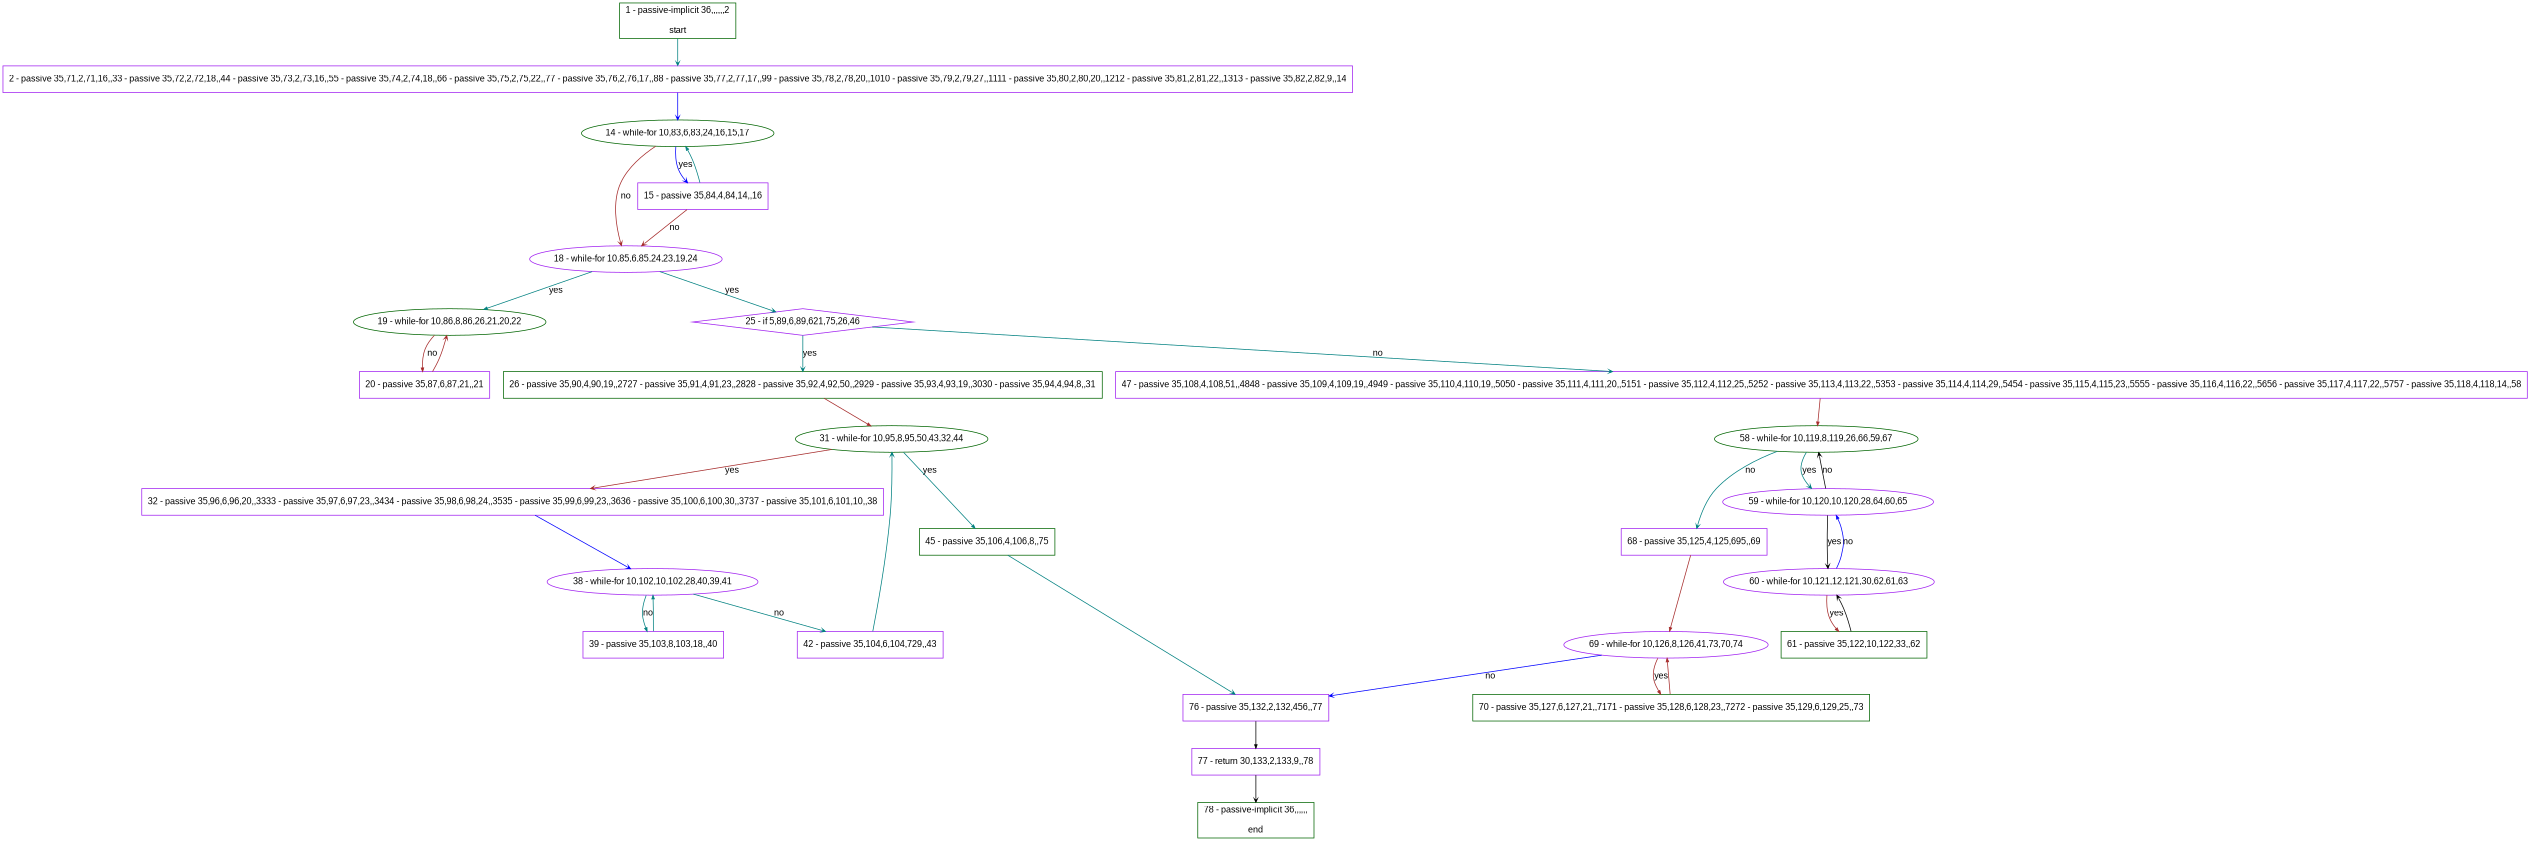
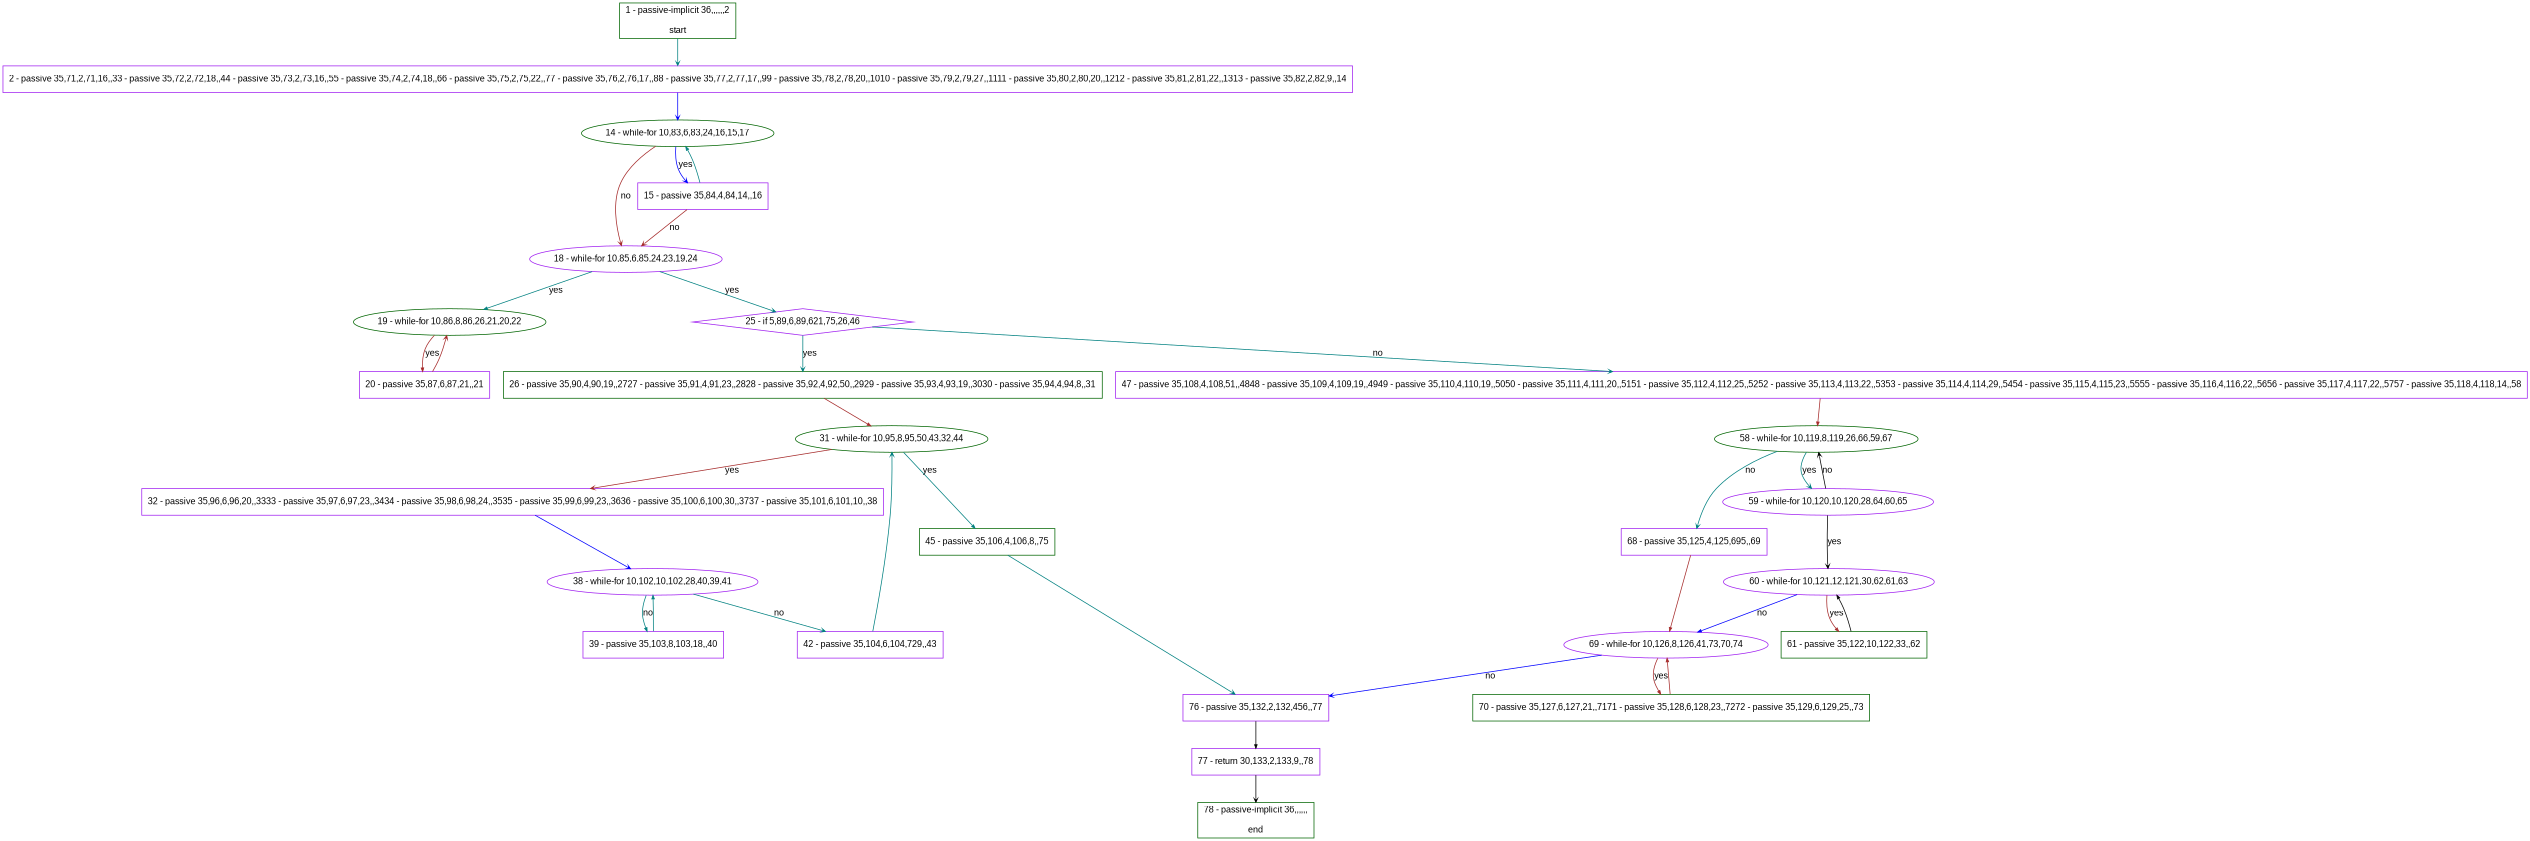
edge "19 - while-for 10,86,8,86,26,21,20,22" -> "20 - passive 35,87,6,87,21,,21": label "no" -> "yes"
edge "60 - while-for 10,121,12,121,30,62,61,63" -> "59 - while-for 10,120,10,120,28,64,60,65": now "60 - while-for 10,121,12,121,30,62,61,63" -> "69 - while-for 10,126,8,126,41,73,70,74"
edge "61 - passive 35,122,10,122,33,,62" -> "60 - while-for 10,121,12,121,30,62,61,63": arrowhead vee -> normal
